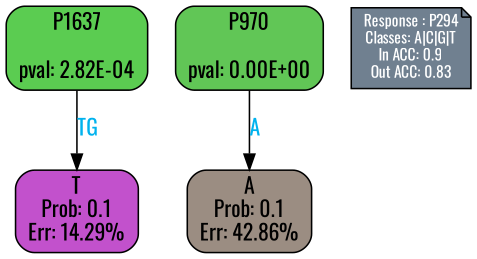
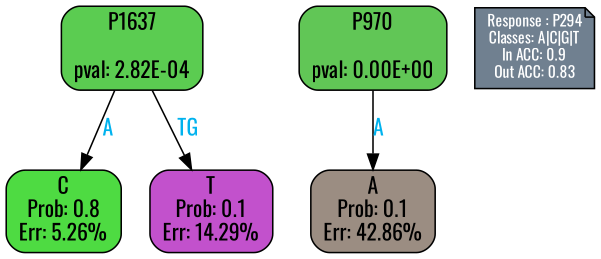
node "C Prob: 0.8 Err: 5.26%": added
